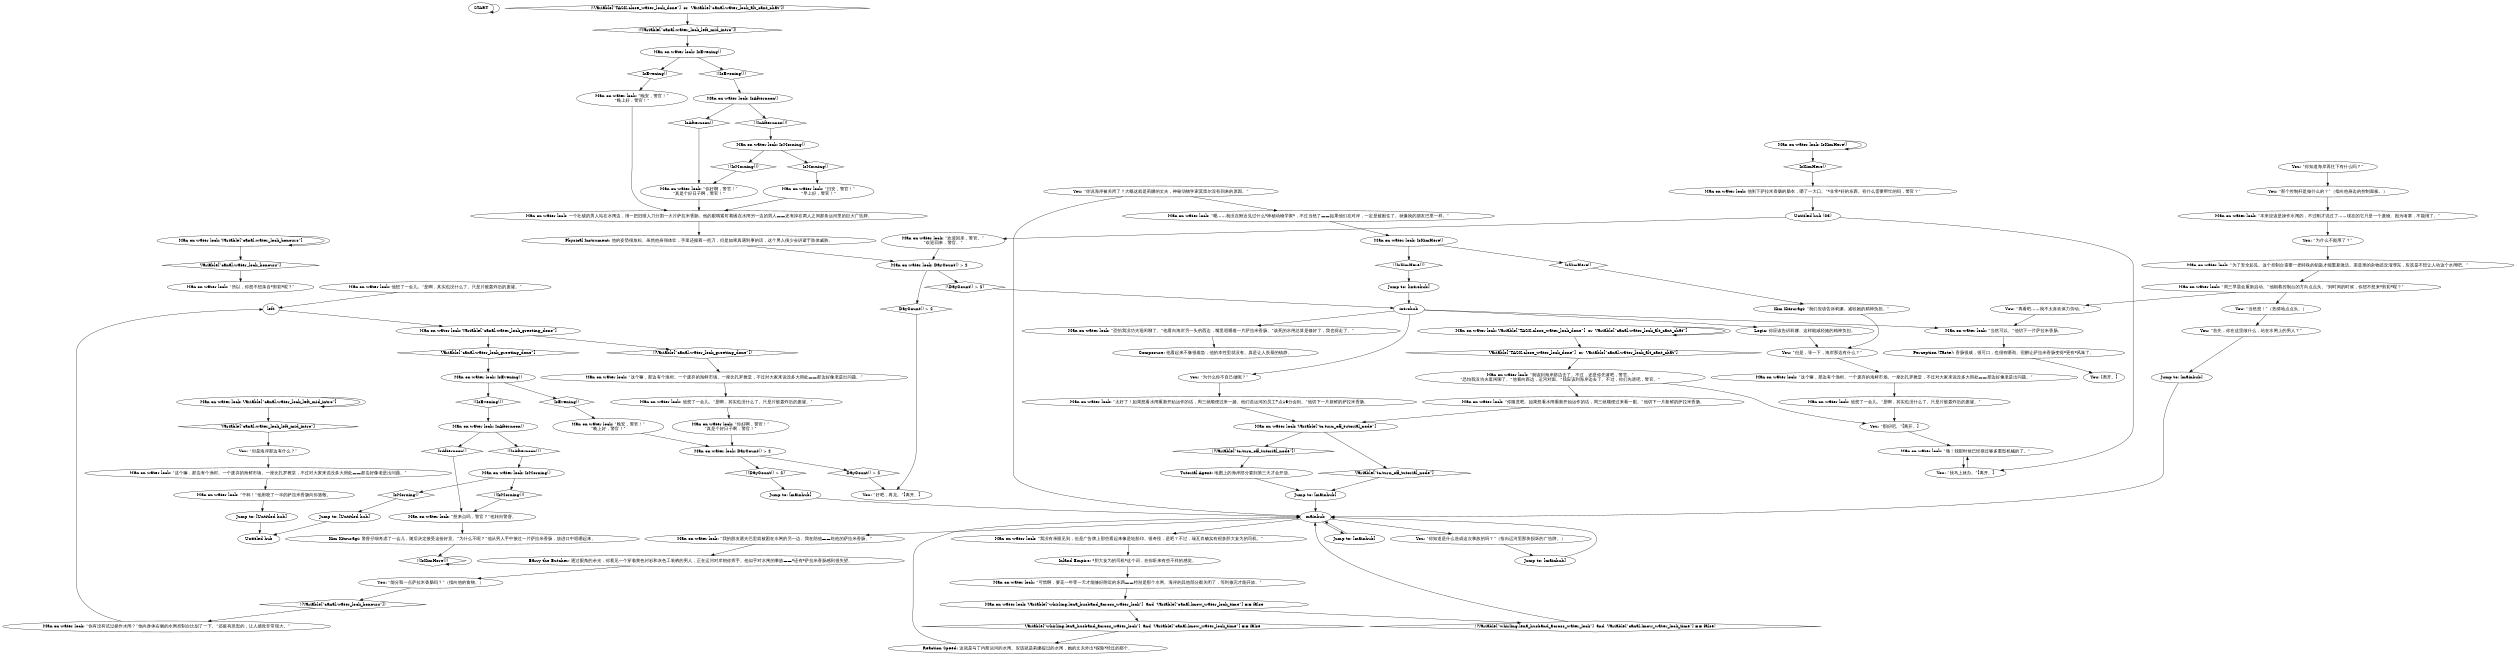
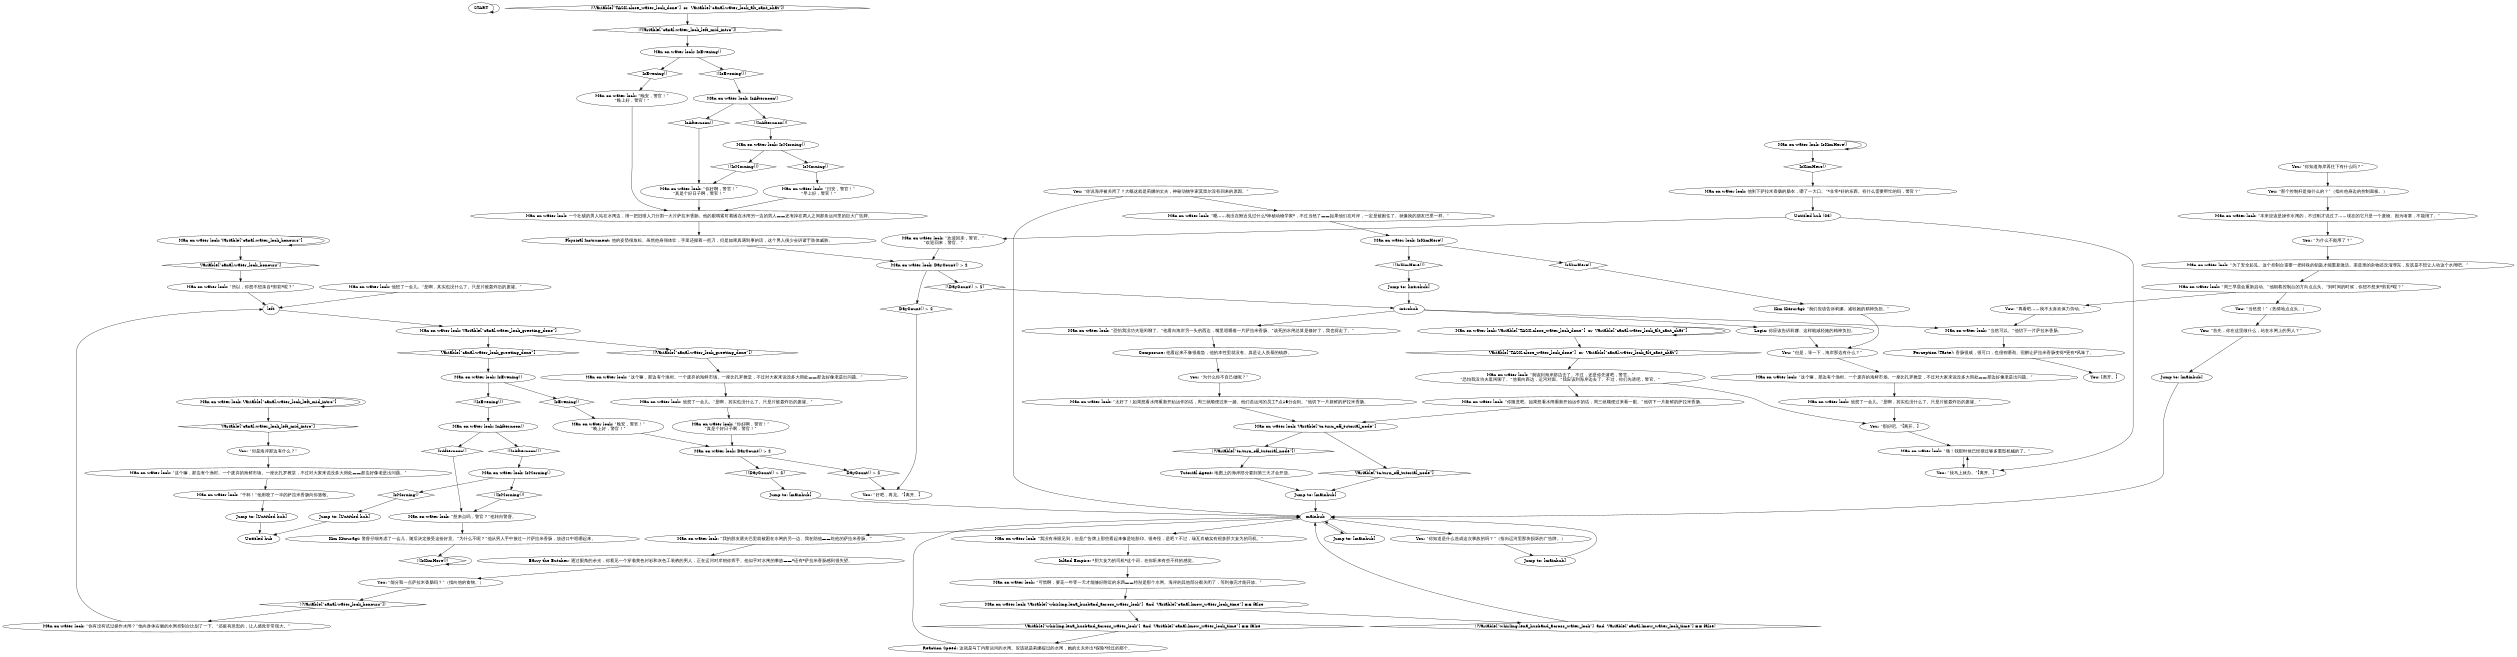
edge "Man on water lock: “所以，你想不想亲自*剪彩*呢？”" -> "left": added
edge "introhub" -> "You: “为什么你不自己做呢？”": now "Composure: 他看起来不像很着急，他的本性里就没有。真是让人羡慕的镇静。" -> "You: “为什么你不自己做呢？”"
